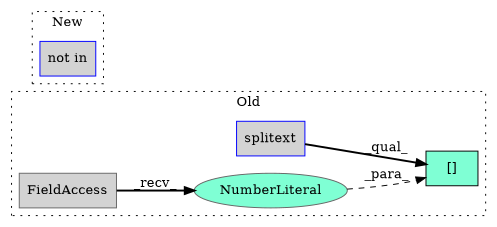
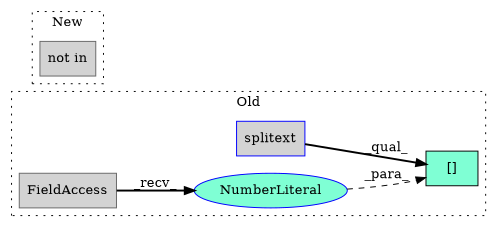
node "not in": color blue -> gray40
node "NumberLiteral": color gray40 -> blue
